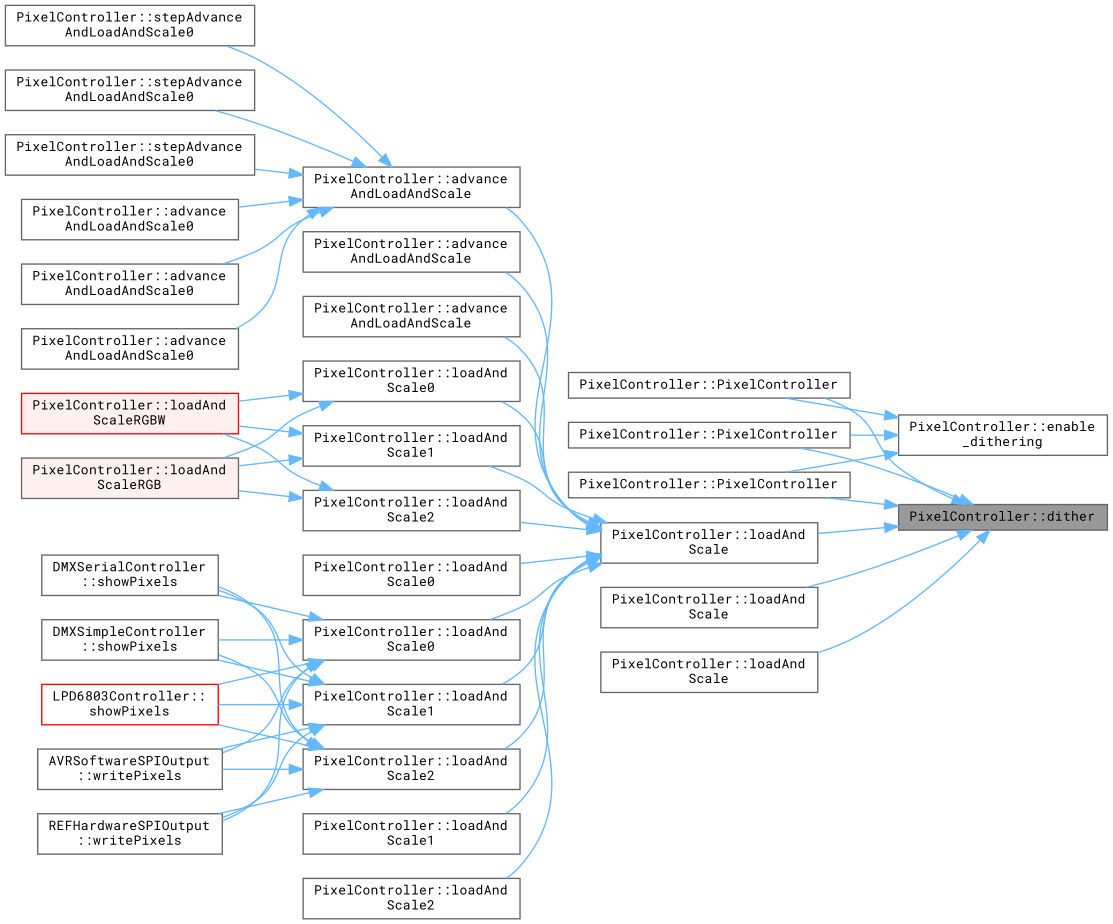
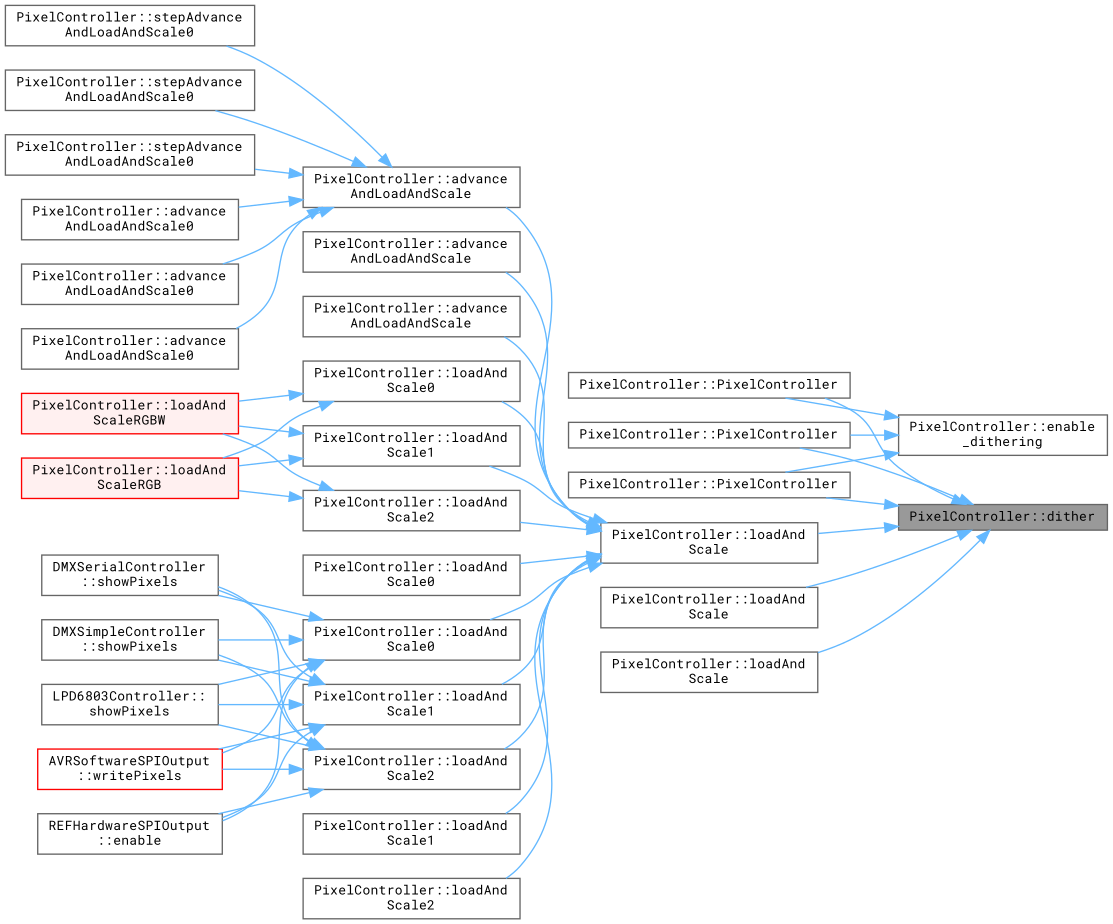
node "PixelController::loadAnd ScaleRGB": color grey40 -> red
node "LPD6803Controller:: showPixels": color red -> grey40
node "AVRSoftwareSPIOutput ::writePixels": color grey40 -> red
node "REFHardwareSPIOutput ::writePixels": label "REFHardwareSPIOutput ::writePixels" -> "REFHardwareSPIOutput ::enable"
